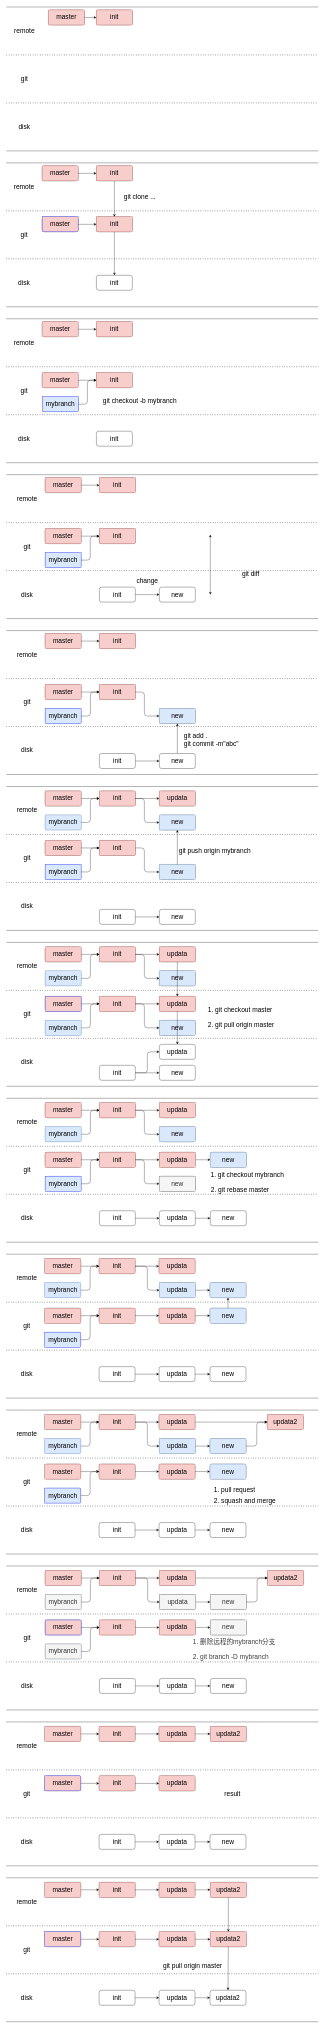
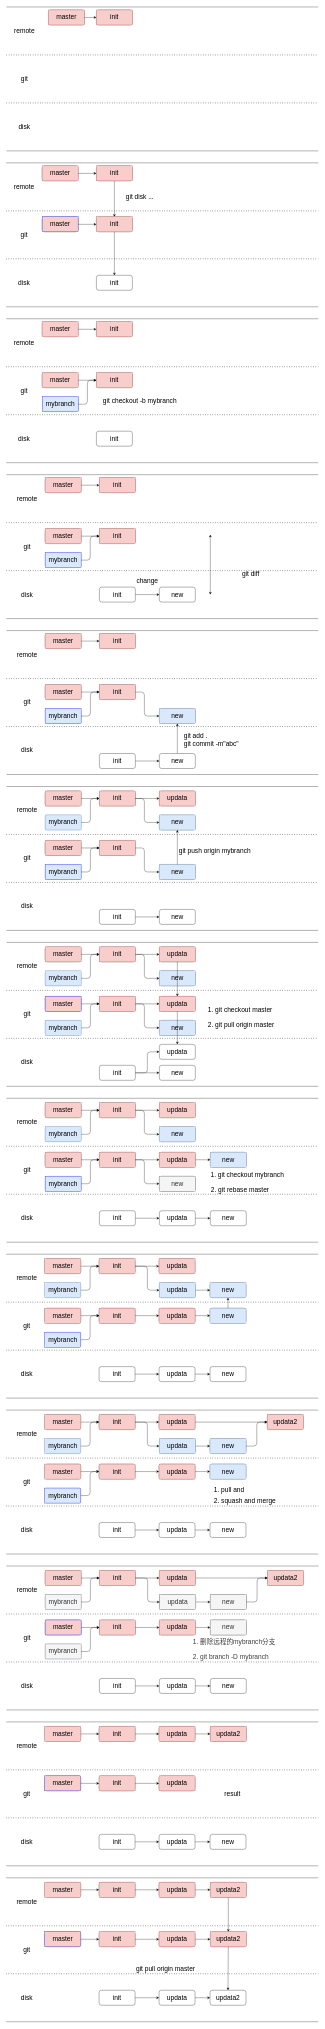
node "git clone ...": label "git clone ..." -> "git disk ..."
node "1. pull request": label "1. pull request" -> "1. pull and"
node "git pull origin master": moved (193, 1967) -> (166, 1970)
